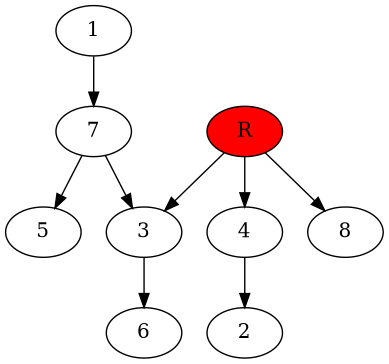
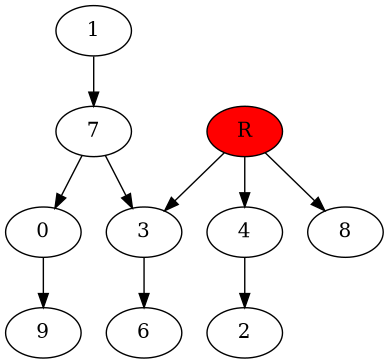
node "5": label "5" -> "0"
node "9": added
